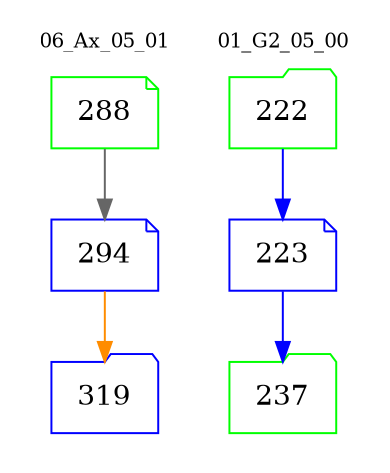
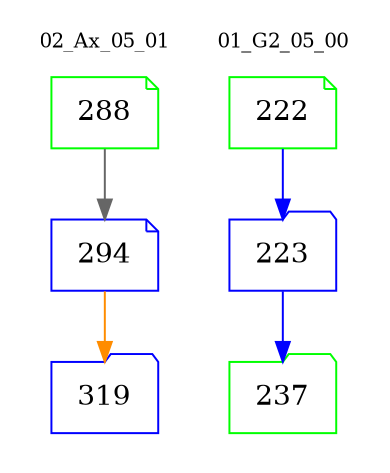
cluster "06_Ax_05_01": label "06_Ax_05_01" -> "02_Ax_05_01"
node "222": shape folder -> note
node "223": shape note -> folder
